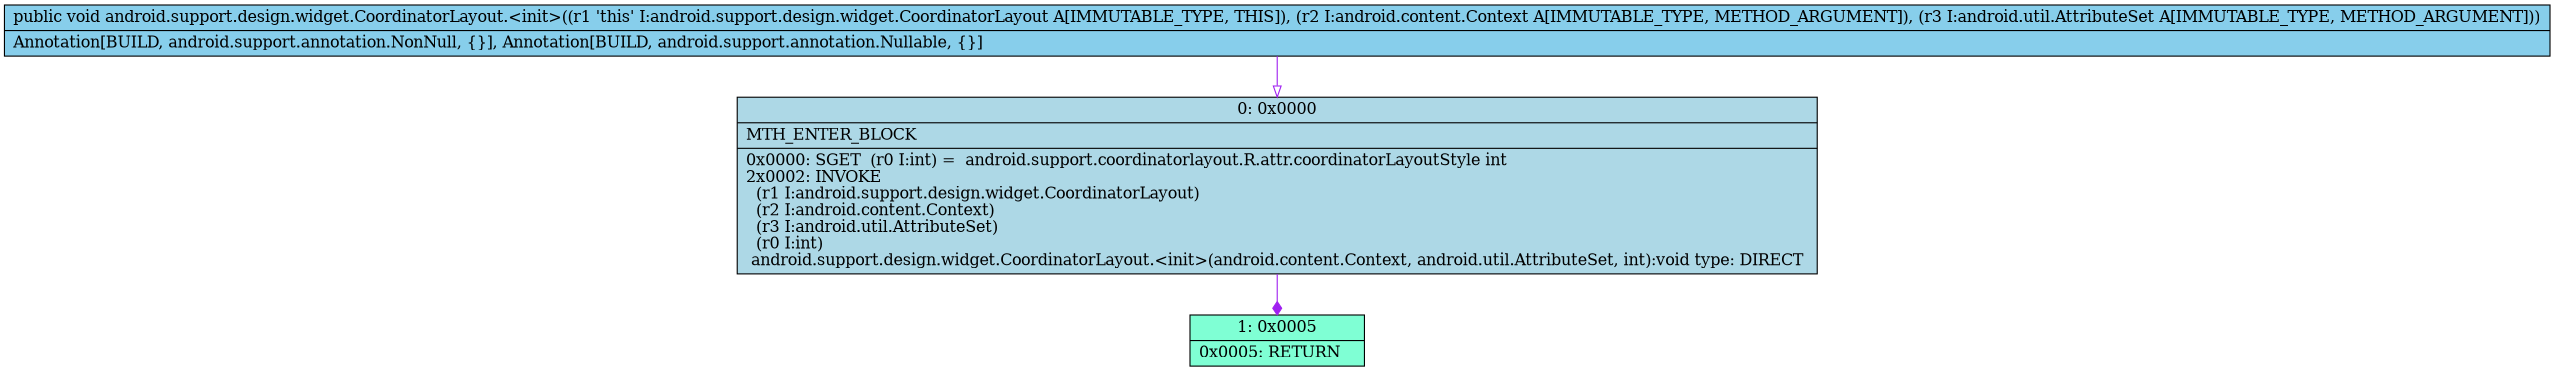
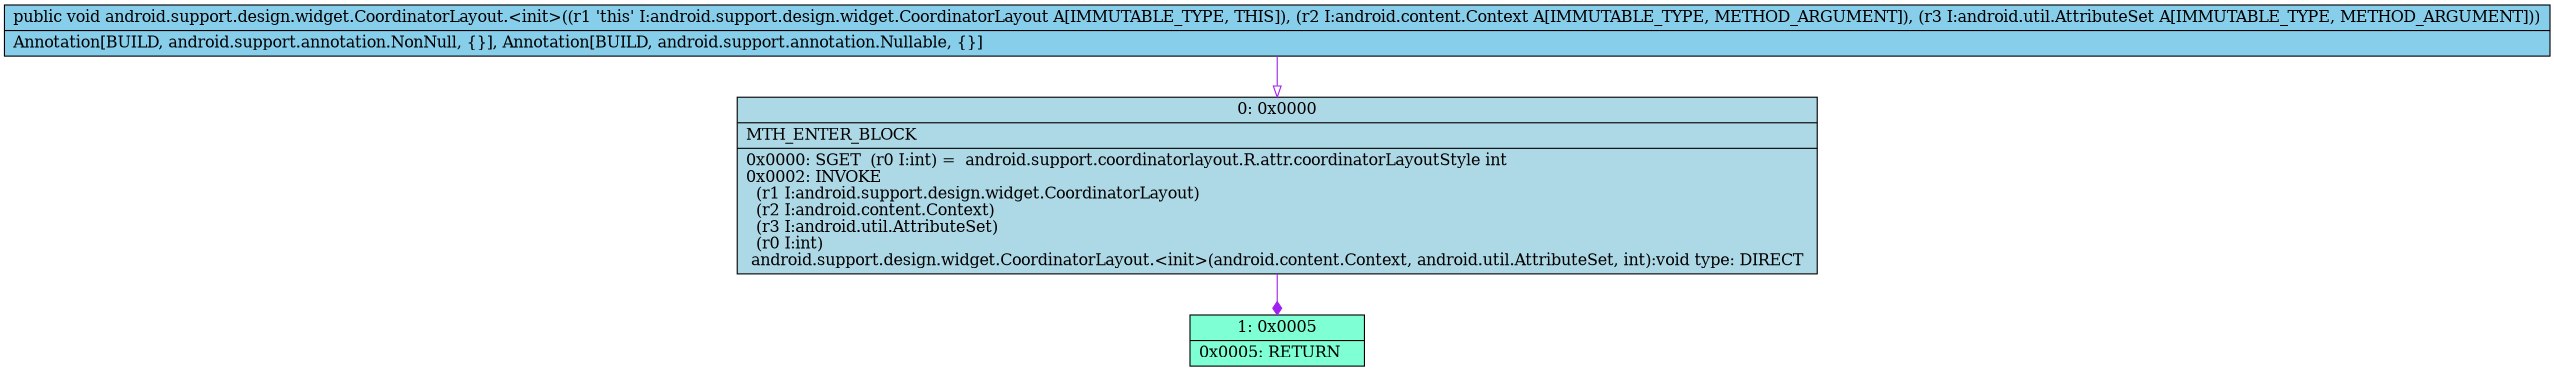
node "0: 0x0000": text "2x0002: INVOKE" -> "0x0002: INVOKE"
